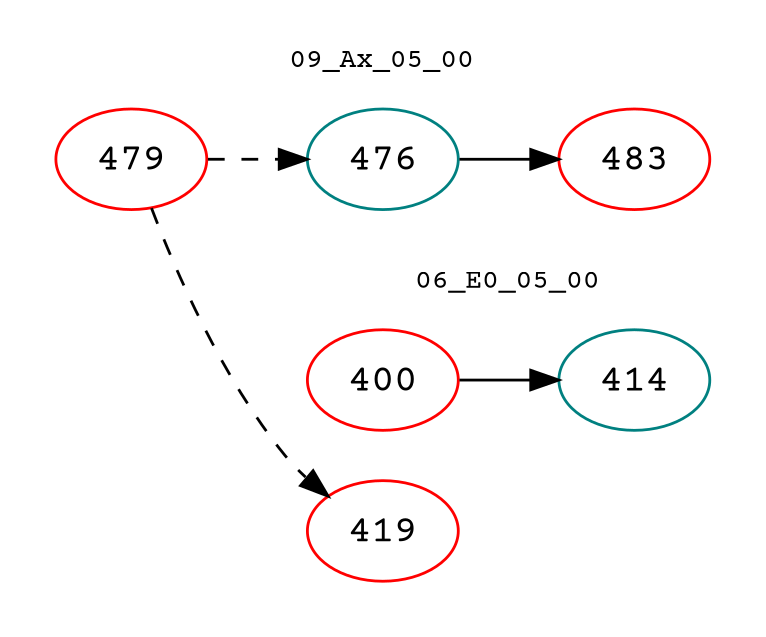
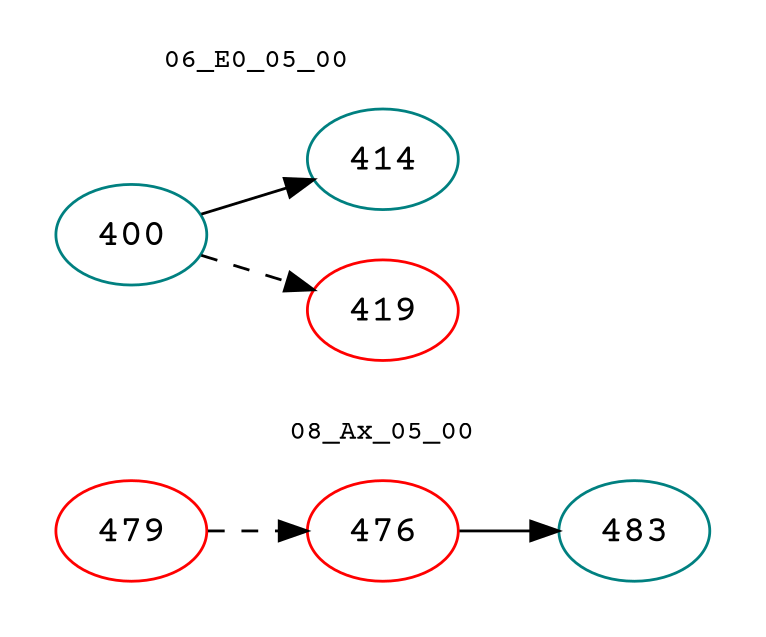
cluster "09_Ax_05_00": label "09_Ax_05_00" -> "08_Ax_05_00"
node "476": color teal -> red
node "483": color red -> teal
edge "479" -> "419": now "400" -> "419"
node "400": color red -> teal
